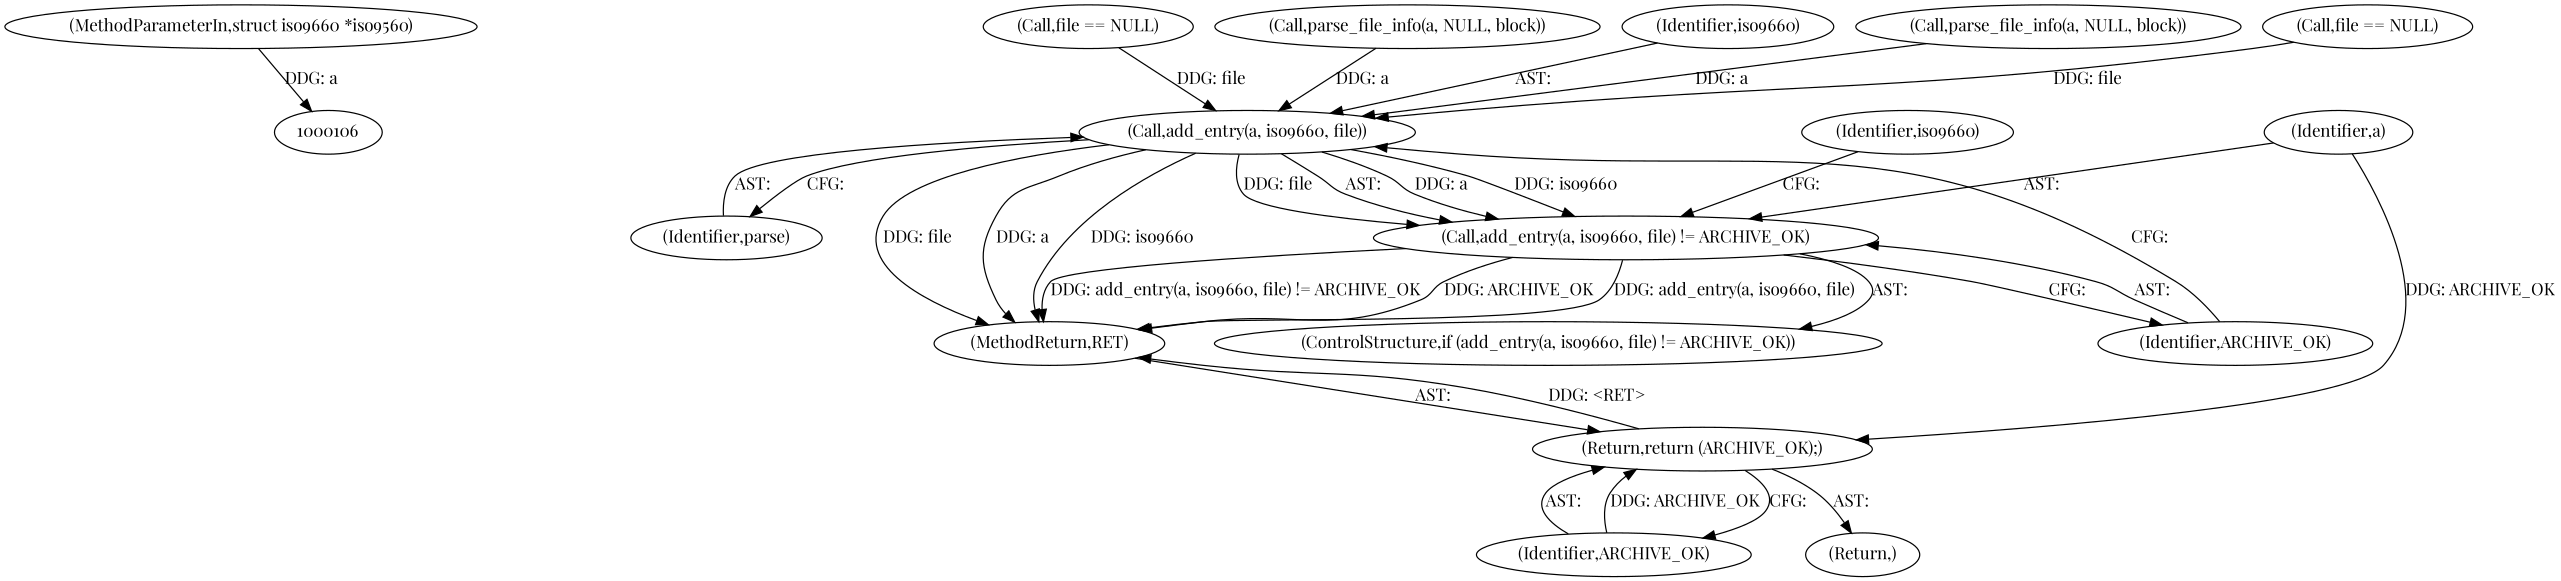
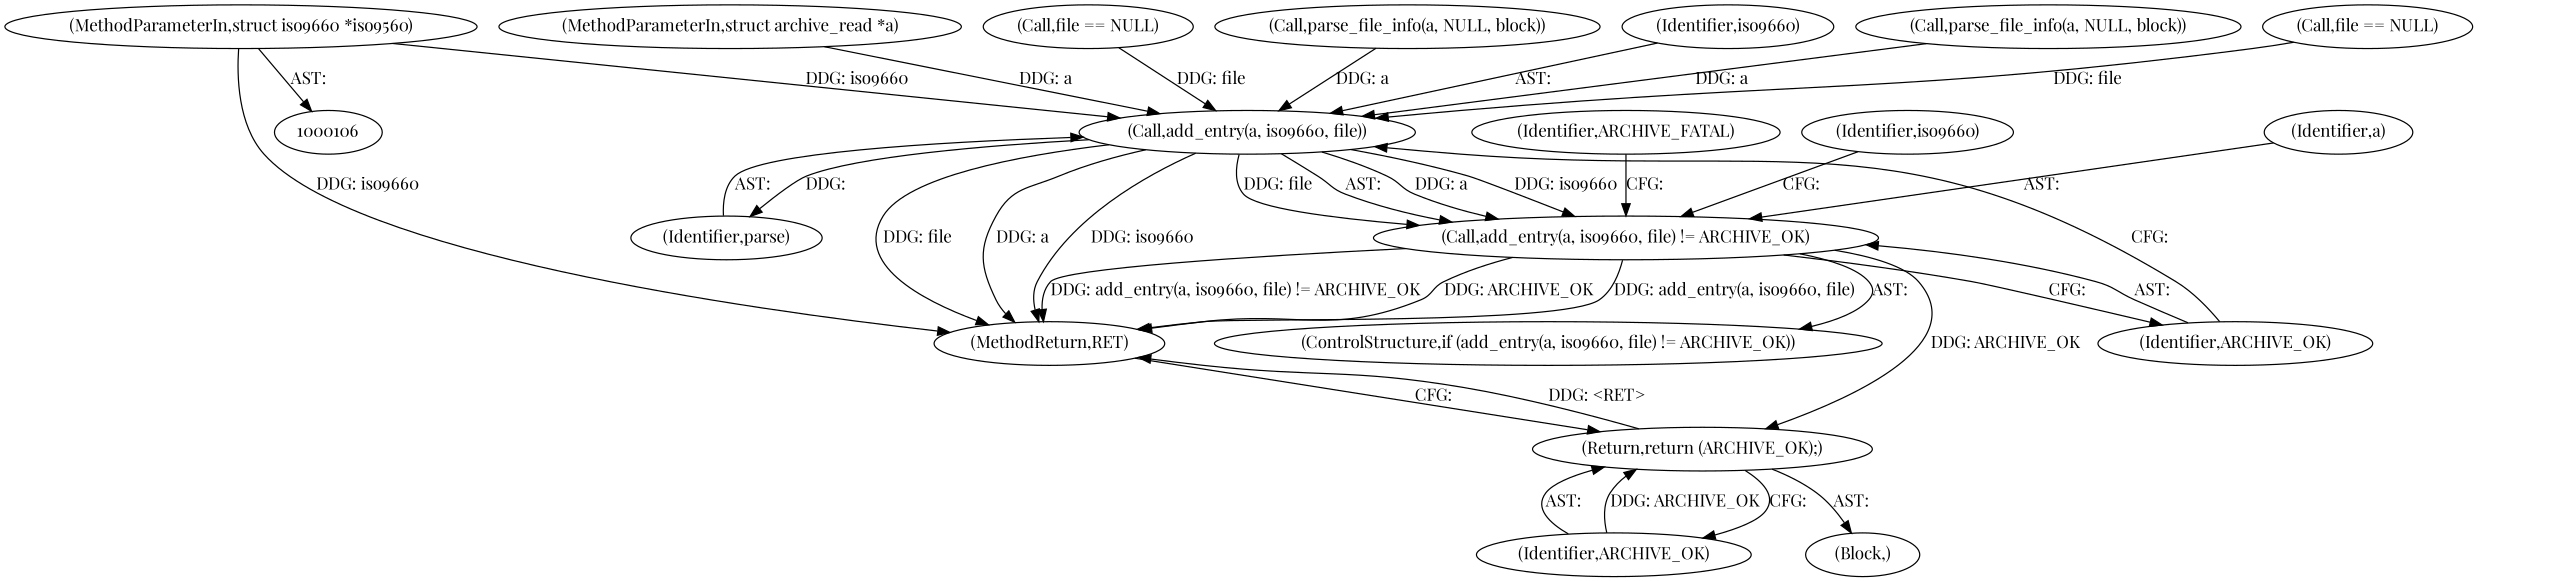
node "(MethodParameterIn,struct archive_read *a)": added
edge "(MethodParameterIn,struct iso9660 *iso9560)" -> "1000106": label "DDG: a" -> "AST: "
edge "(MethodParameterIn,struct iso9660 *iso9560)" -> "(Call,add_entry(a, iso9660, file))": added, label "DDG: iso9660"
node "(Identifier,ARCHIVE_FATAL)": added
edge "(Call,add_entry(a, iso9660, file))" -> "(Identifier,parse)": label "CFG: " -> "DDG: "
edge "(MethodParameterIn,struct iso9660 *iso9560)" -> "(MethodReturn,RET)": added, label "DDG: iso9660"
edge "(MethodReturn,RET)" -> "(Return,return (ARCHIVE_OK);)": label "AST: " -> "CFG: "
edge "(Identifier,a)" -> "(Return,return (ARCHIVE_OK);)": now "(Call,add_entry(a, iso9660, file) != ARCHIVE_OK)" -> "(Return,return (ARCHIVE_OK);)"
node "(Return,)": label "(Return,)" -> "(Block,)"
